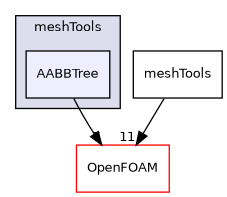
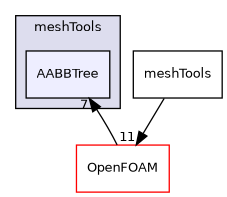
edge "AABBTree" -> "OpenFOAM": reversed
